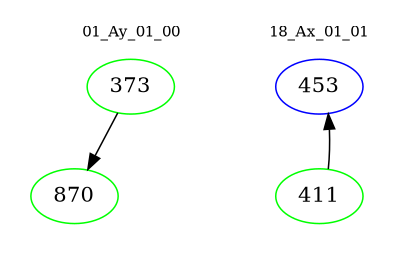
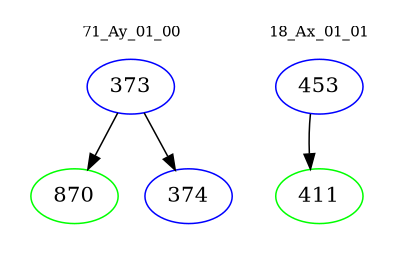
cluster "01_Ay_01_00": label "01_Ay_01_00" -> "71_Ay_01_00"
node "373": color green -> blue
edge "411" -> "453": reversed
node "374": added
